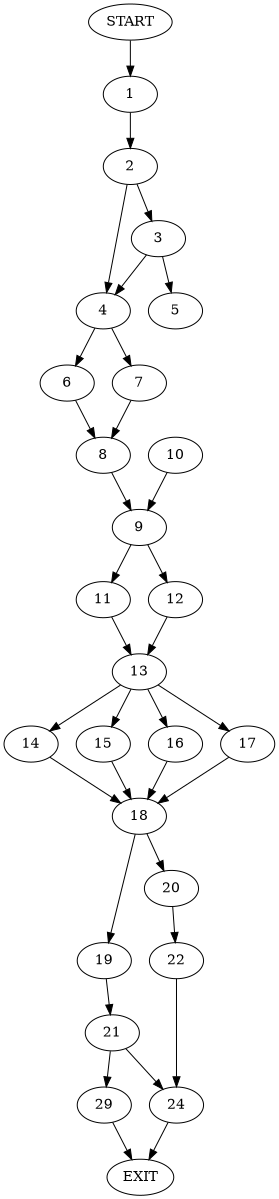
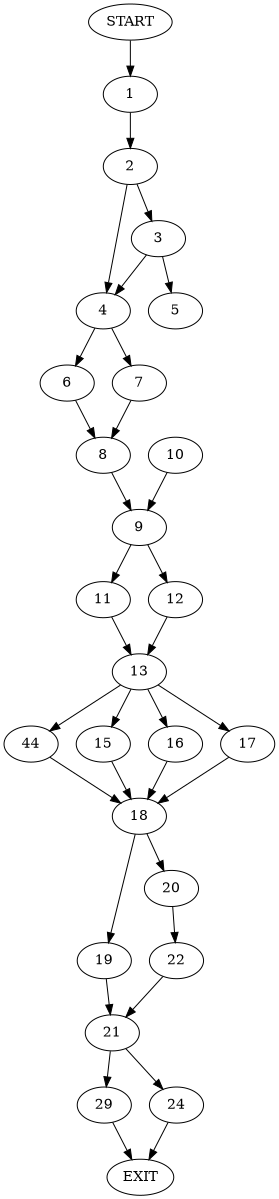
node "14": label "14" -> "44"
edge "22" -> "24": now "22" -> "21"
